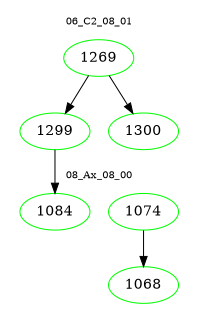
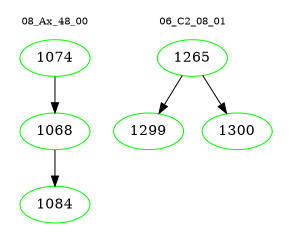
node "1269": label "1269" -> "1265"
edge "1299" -> "1084": now "1068" -> "1084"
cluster "08_Ax_08_00": label "08_Ax_08_00" -> "08_Ax_48_00"
